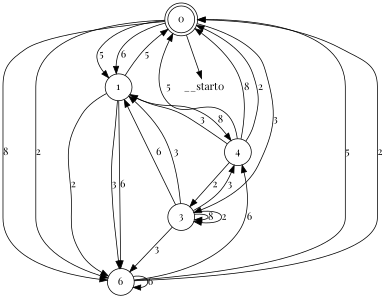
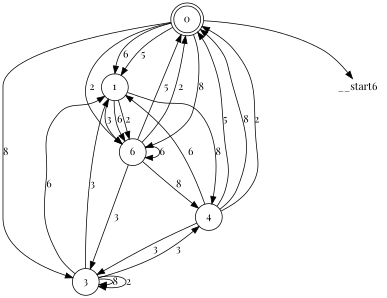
edge "1" -> "0": removed, label "5"
node "__start0": label "__start0" -> "__start6"
edge "4" -> "1": label "3" -> "6"
edge "0" -> "3": label "3" -> "8"
edge "4" -> "3": label "2" -> "3"
edge "6" -> "4": label "6" -> "8"
edge "3" -> "6": reversed
